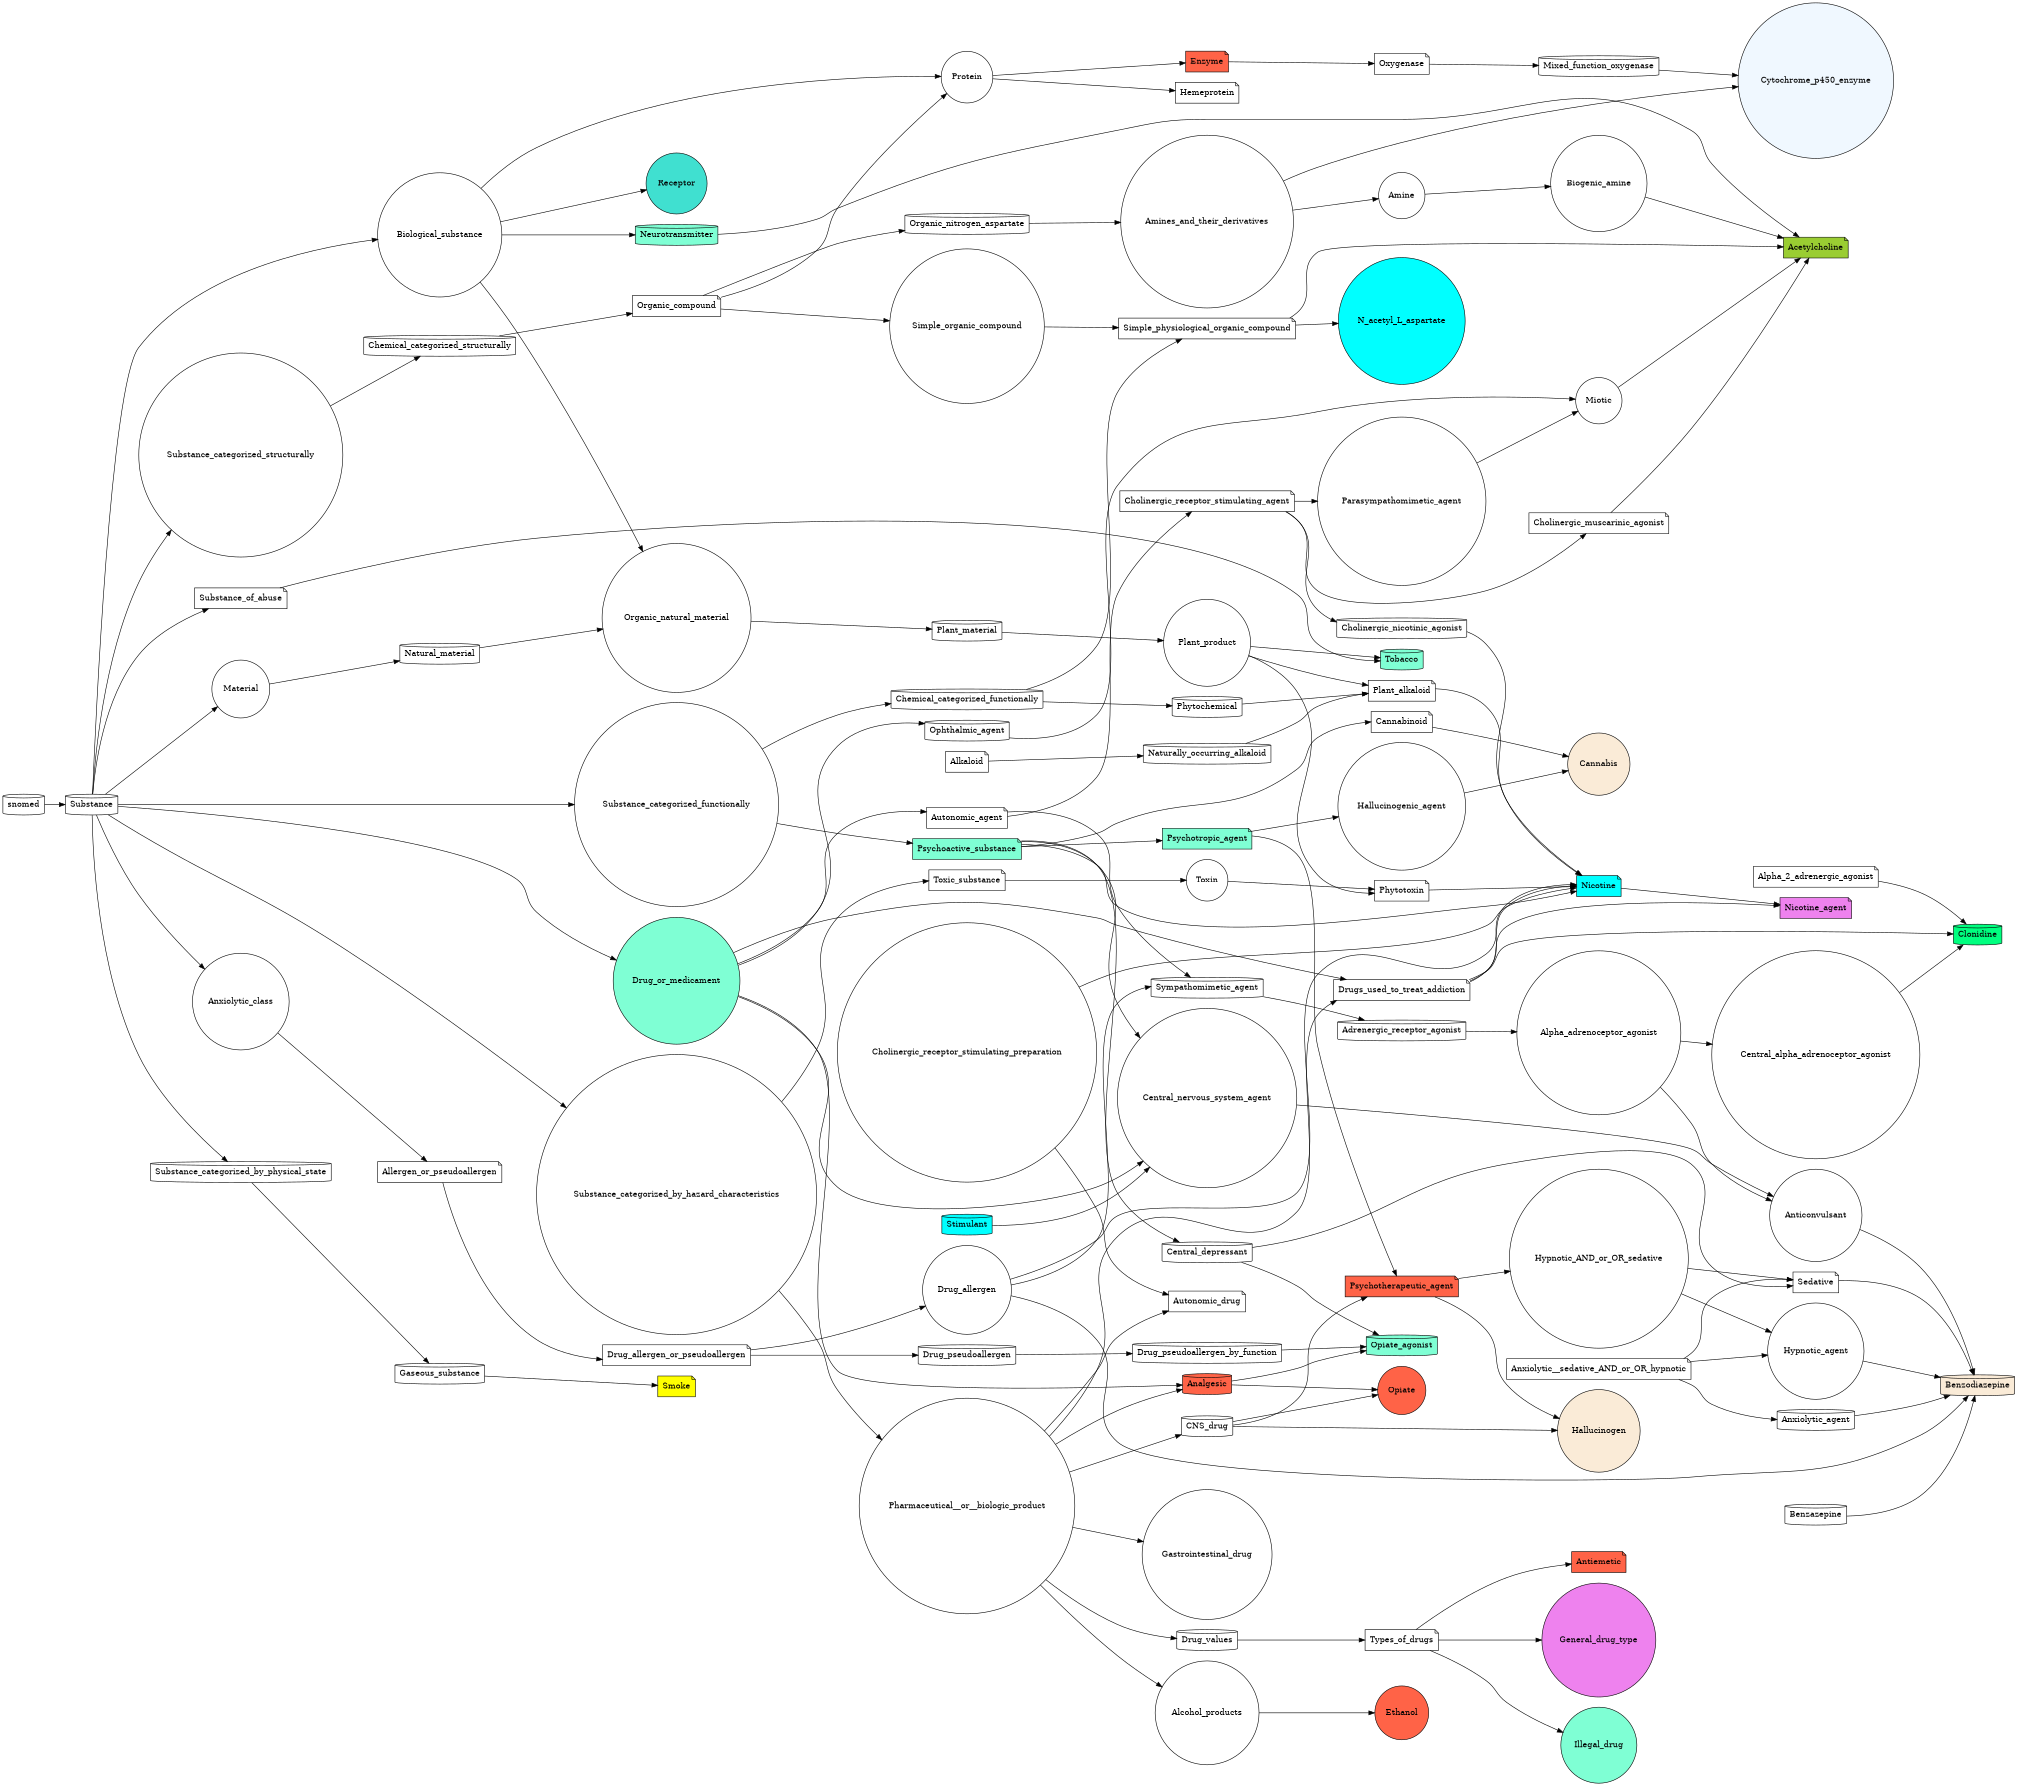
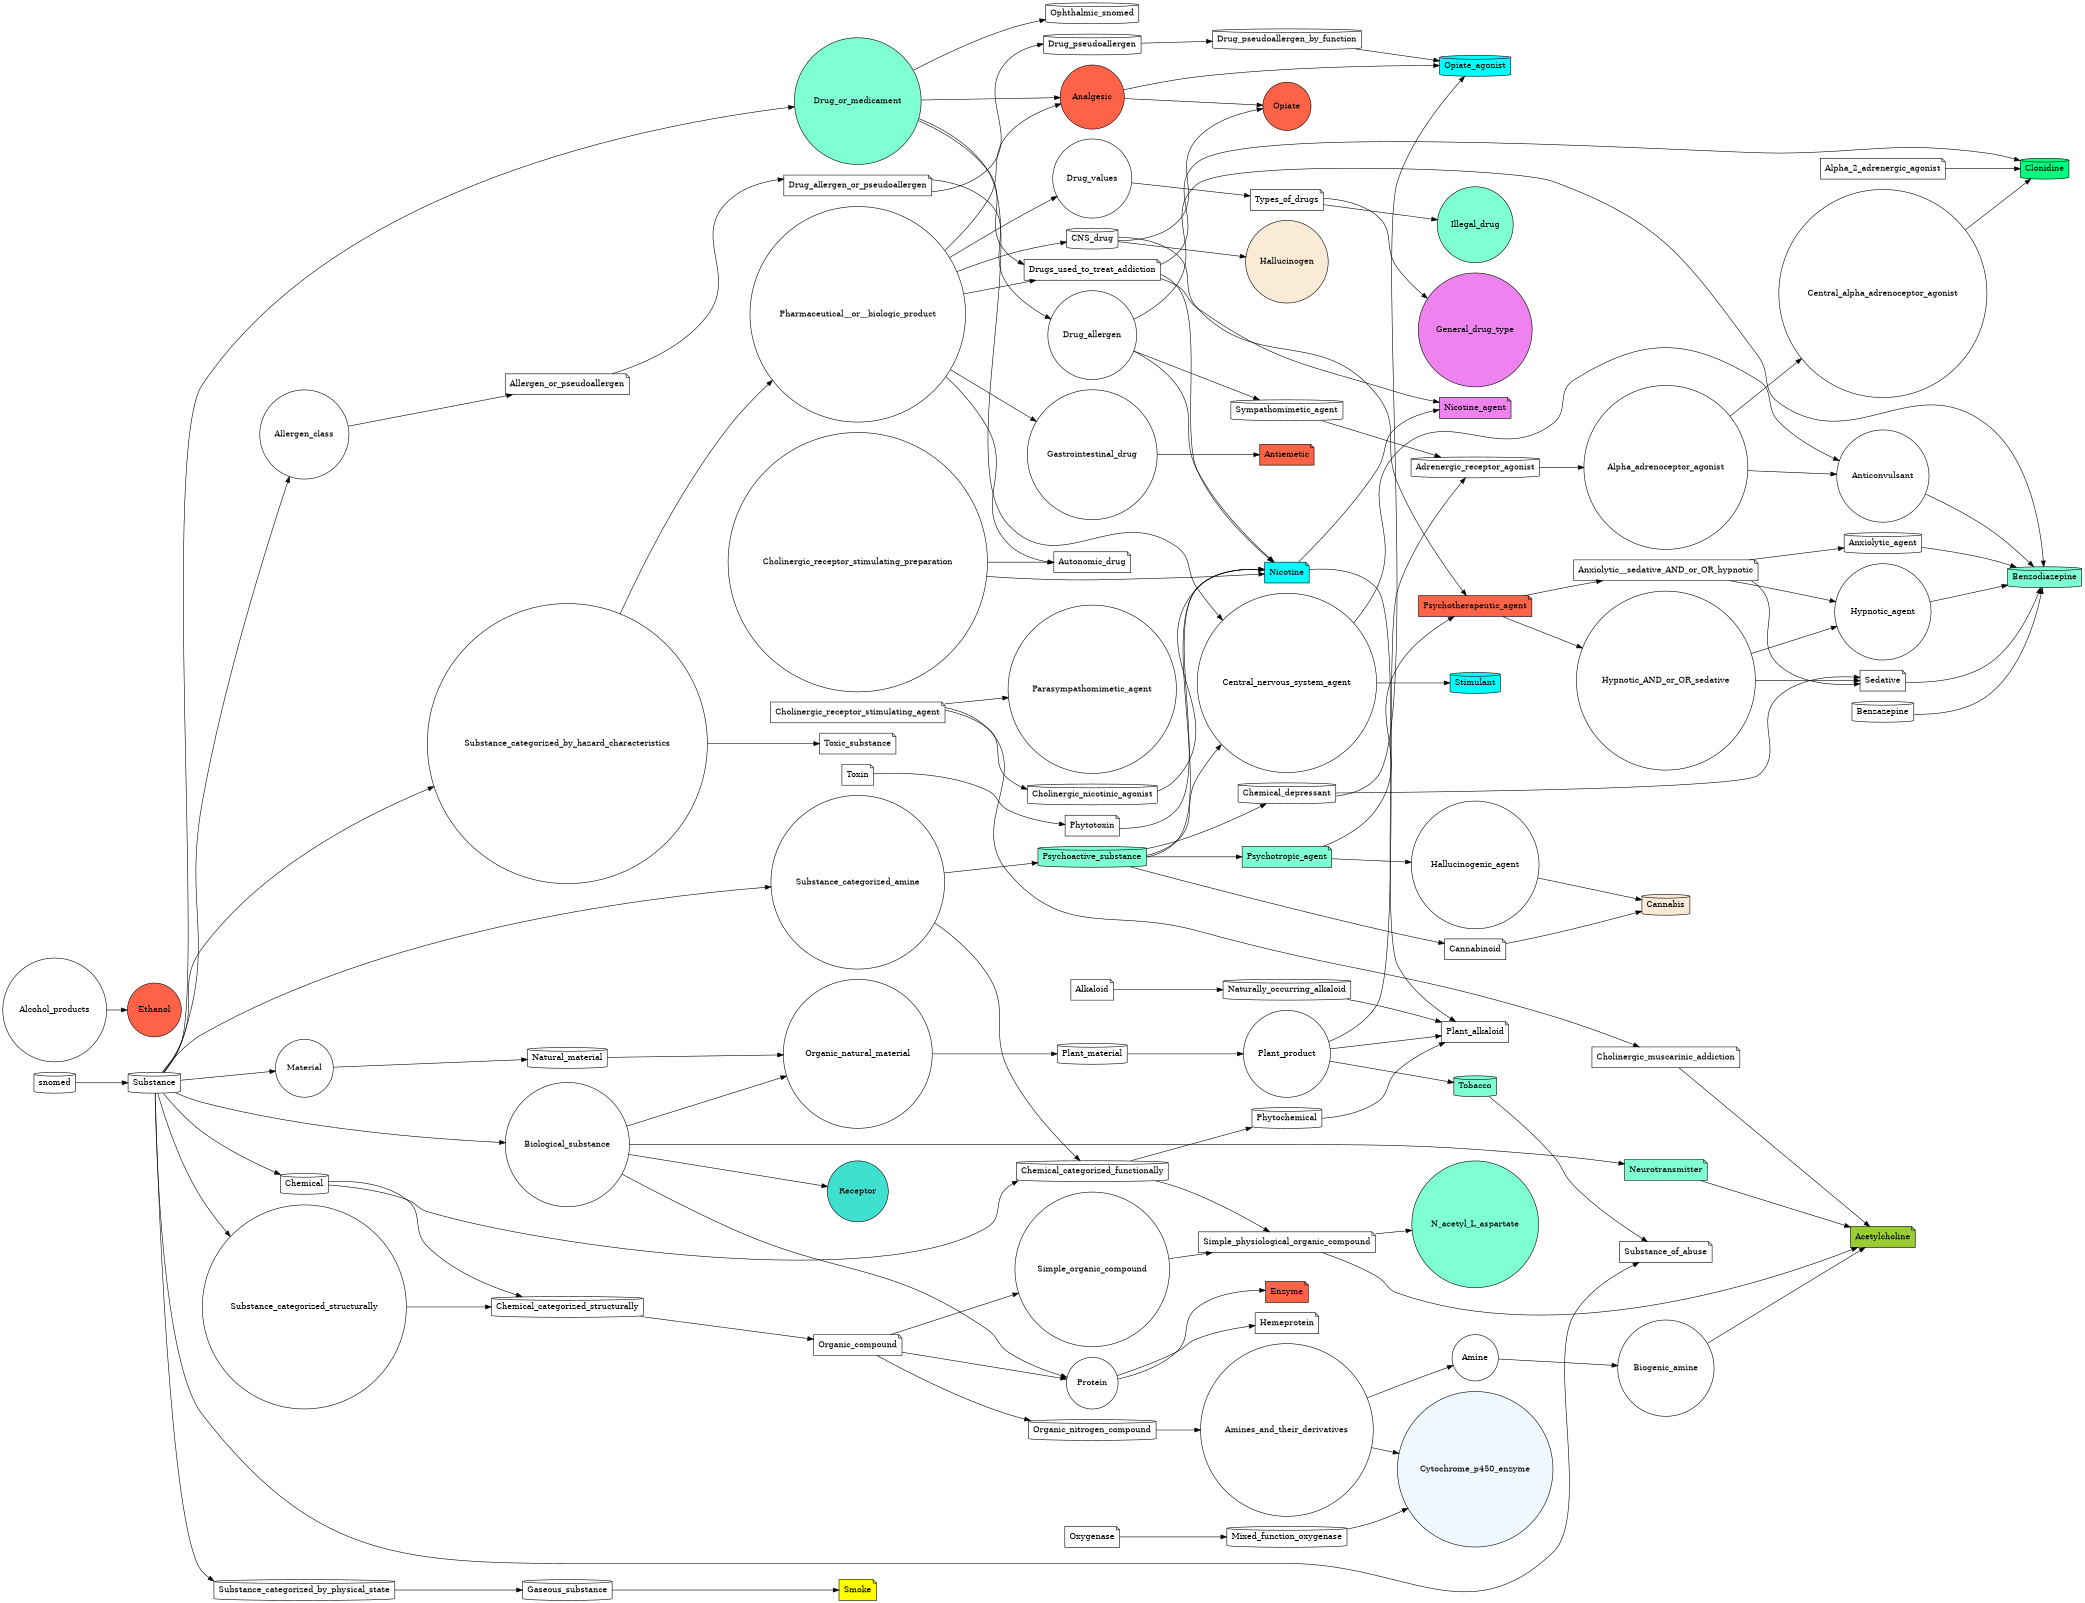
edge "Enzyme" -> "Oxygenase": removed
node "Organic_nitrogen_aspartate": label "Organic_nitrogen_aspartate" -> "Organic_nitrogen_compound"
node "Neurotransmitter": shape cylinder -> note
node "N_acetyl_L_aspartate": fillcolor cyan -> aquamarine
node "Miotic": removed
edge "Substance_of_abuse" -> "Tobacco": reversed
node "Cholinergic_muscarinic_agonist": label "Cholinergic_muscarinic_agonist" -> "Cholinergic_muscarinic_addiction"
edge "Plant_alkaloid" -> "Nicotine": reversed
node "Ophthalmic_agent": label "Ophthalmic_agent" -> "Ophthalmic_snomed"
node "Cannabis": shape circle -> cylinder
edge "Plant_product" -> "Phytotoxin": now "Plant_product" -> "Adrenergic_receptor_agonist"
node "Substance_categorized_functionally": label "Substance_categorized_functionally" -> "Substance_categorized_amine"
node "Autonomic_agent": removed
node "Psychoactive_substance": shape note -> cylinder
edge "Toxic_substance" -> "Toxin": removed
node "Toxin": shape circle -> note
node "Anxiolytic_class": label "Anxiolytic_class" -> "Allergen_class"
node "Chemical": added
edge "Stimulant" -> "Central_nervous_system_agent": reversed
node "Central_depressant": label "Central_depressant" -> "Chemical_depressant"
node "Opiate_agonist": fillcolor aquamarine -> cyan
edge "Psychotherapeutic_agent" -> "Hallucinogen": now "Psychotherapeutic_agent" -> "Anxiolytic__sedative_AND_or_OR_hypnotic"
node "Analgesic": shape cylinder -> circle
node "Benzodiazepine": fillcolor antiquewhite -> aquamarine
edge "Types_of_drugs" -> "Antiemetic": now "Gastrointestinal_drug" -> "Antiemetic"
edge "Pharmaceutical__or__biologic_product" -> "Alcohol_products": removed
node "Drug_values": shape cylinder -> circle
